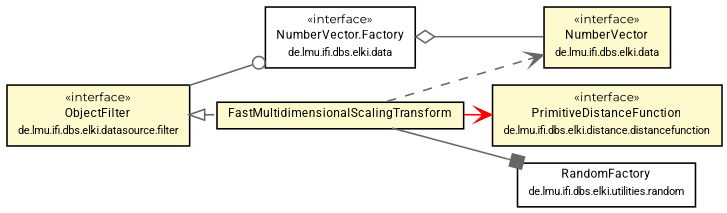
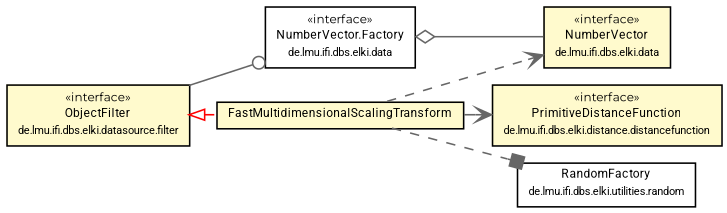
edge "FastMultidimensionalScalingTransform" -> "ObjectFilter": color gray40 -> red
edge "FastMultidimensionalScalingTransform" -> "PrimitiveDistanceFunction": color red -> gray40
edge "FastMultidimensionalScalingTransform" -> "RandomFactory": style solid -> dashed
